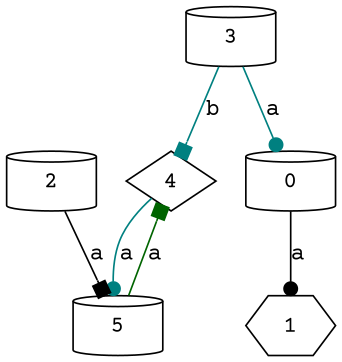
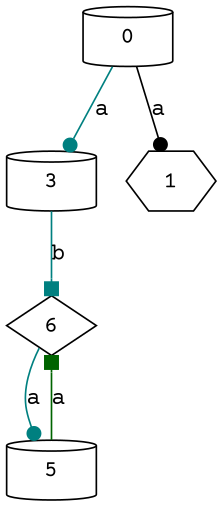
edge "3" -> "0": reversed
node "2": removed
node "4": label "4" -> "6"
